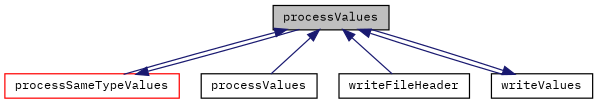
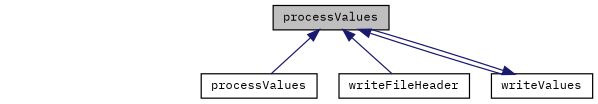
node "processSameTypeValues": removed
